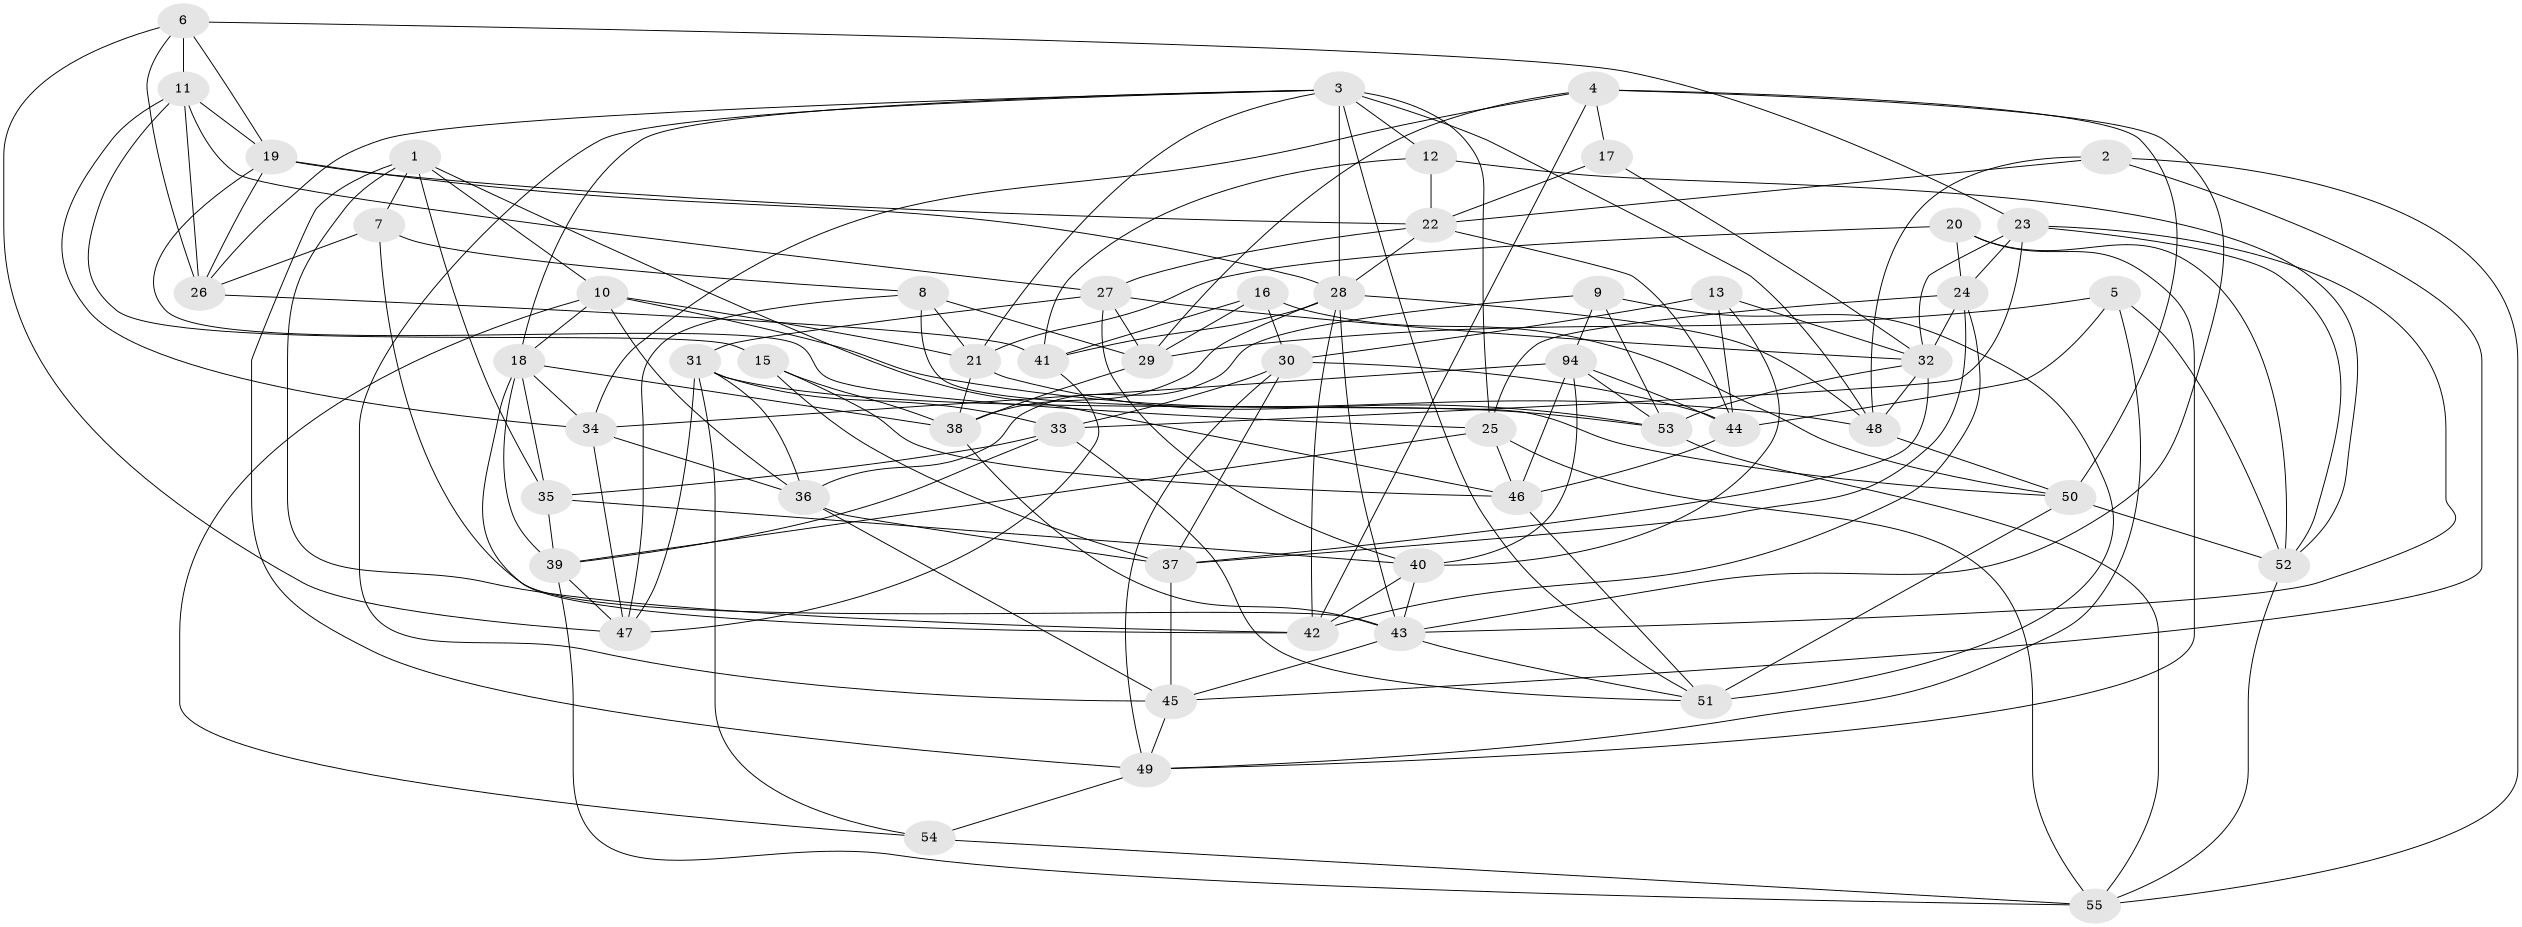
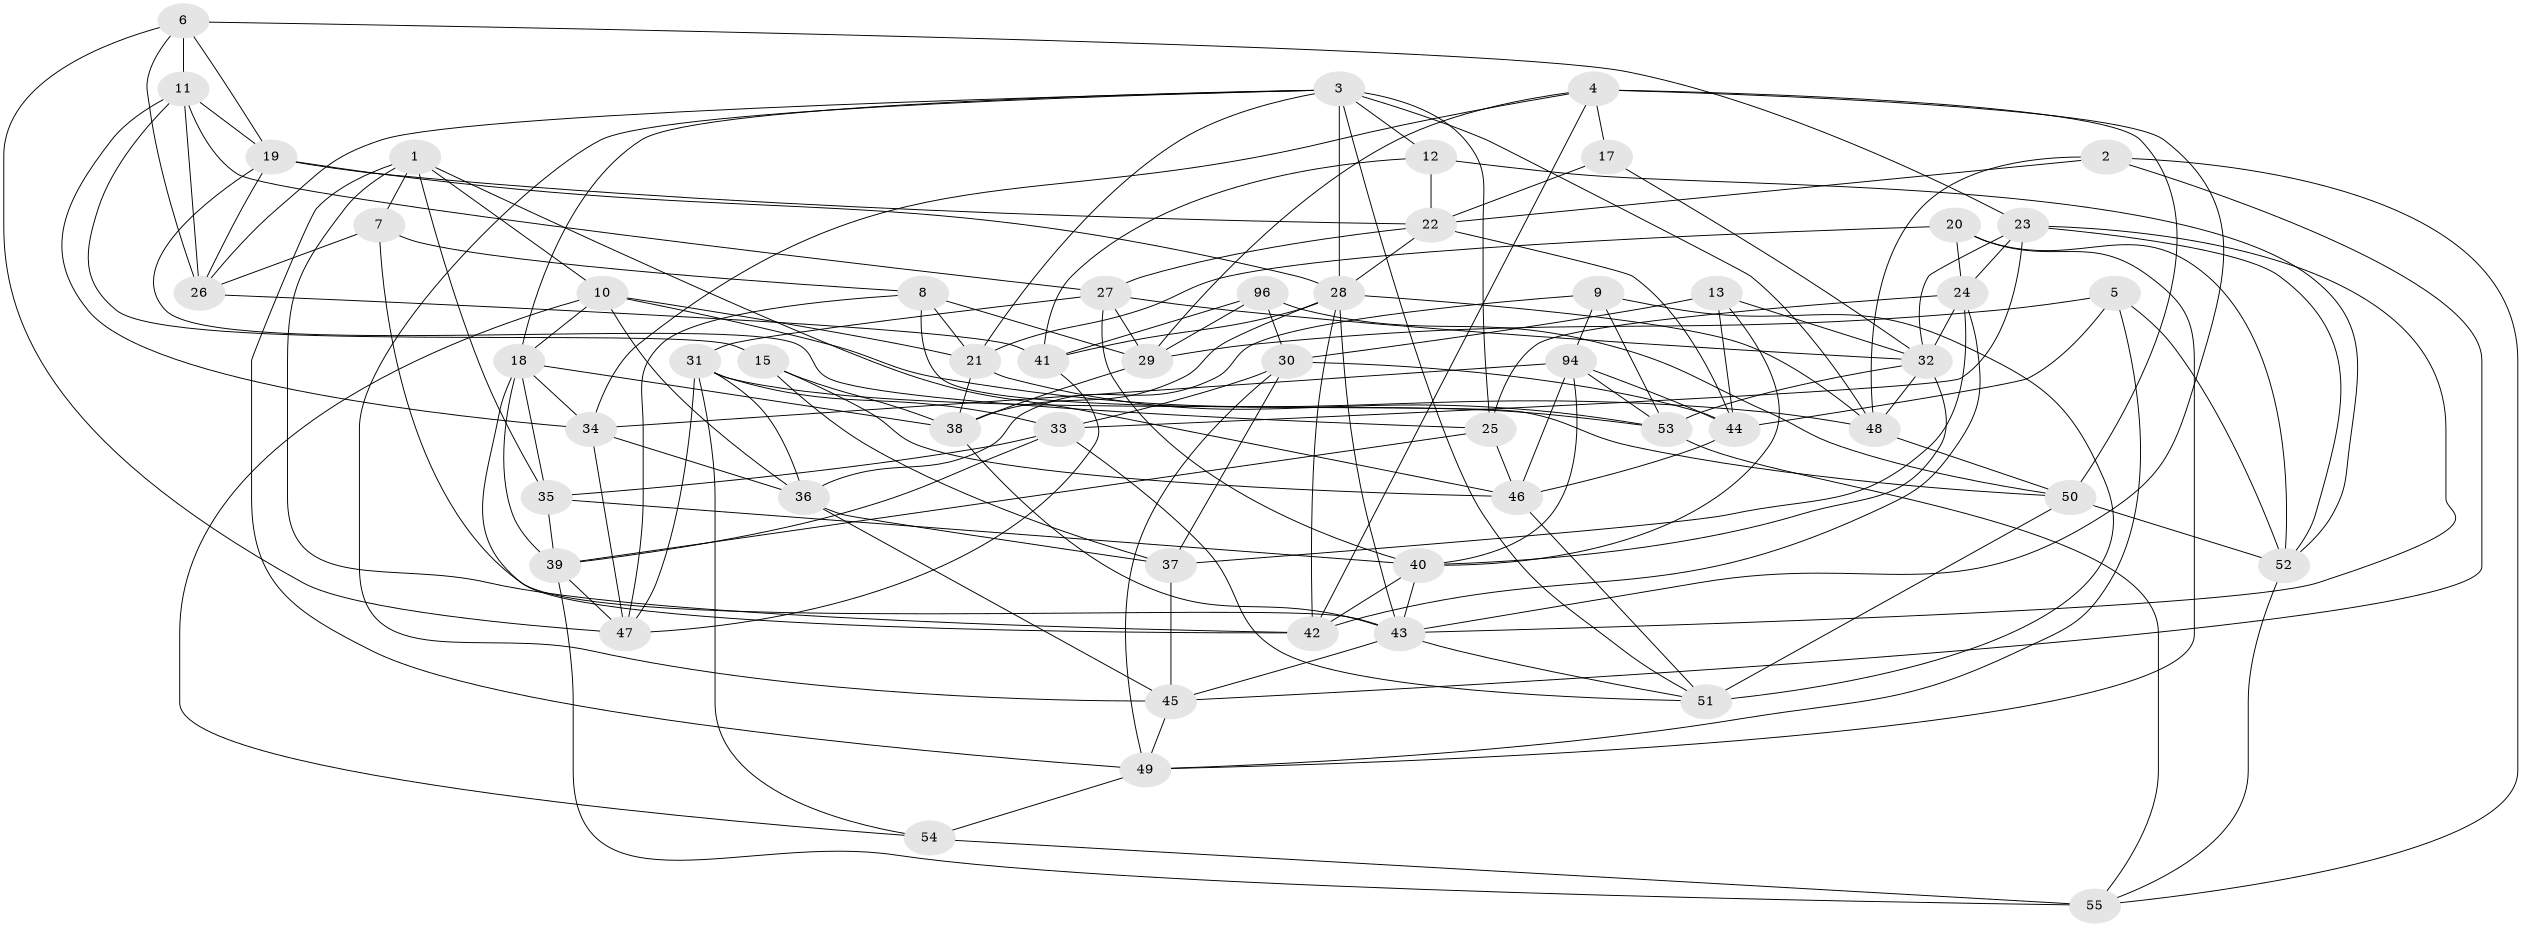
node "16": label "16" -> "96"
edge "32" -- "37": now "32" -- "40"
edge "25" -- "55": removed
